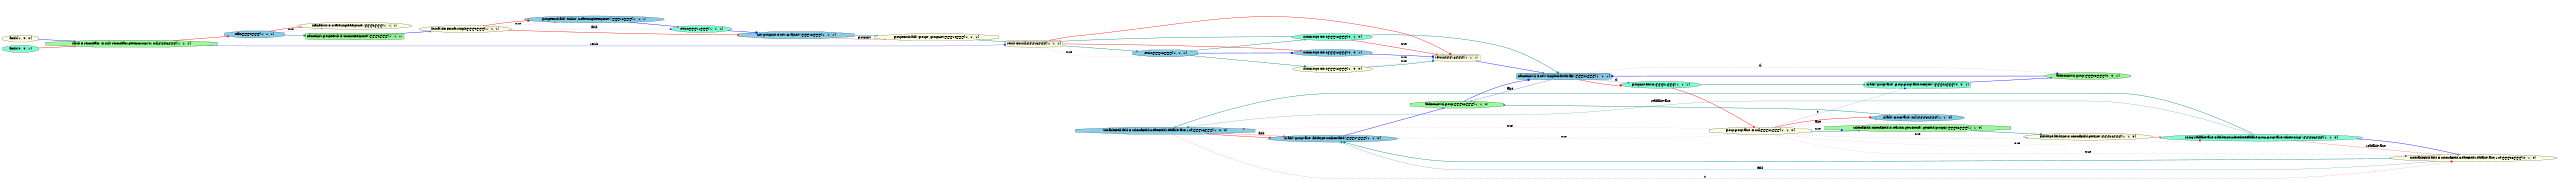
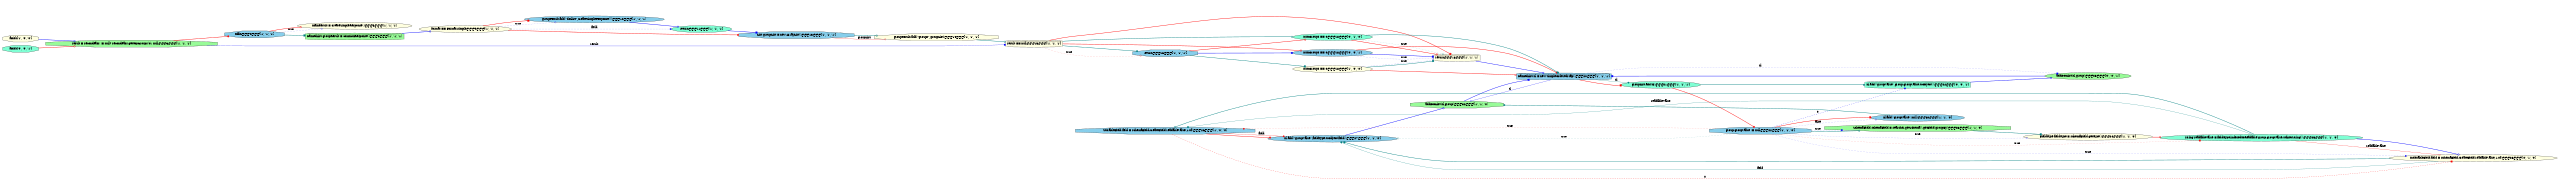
edge "return@@@16@@@['1', '1', '1']" -> "numGroups == 0@@@18@@@['0', '1', '0']": color teal -> red
edge "numGroups == 0@@@18@@@['0', '0', '1']" -> "NamedList nl = new SimpleOrderedMap()@@@20@@@['1', '1', '1']": added
edge "numGroups == 0@@@18@@@['1', '0', '0']" -> "NamedList nl = new SimpleOrderedMap()@@@20@@@['1', '1', '1']": added
edge "NamedList nl = new SimpleOrderedMap()@@@20@@@['1', '1', '1']" -> "addDocList(nl,group)@@@32@@@['1', '1', '0']": label "false" -> "nl"
node "group.groupValue != null@@@22@@@['1', '1', '0']": fillcolor lightyellow -> skyblue
